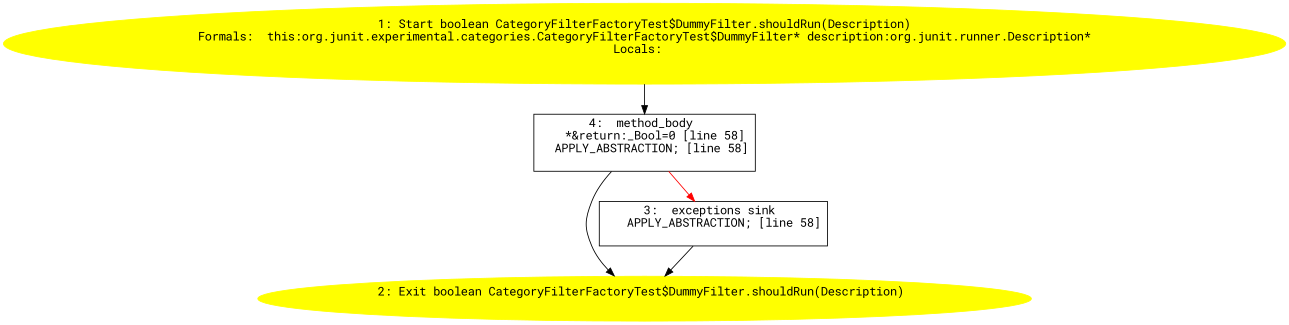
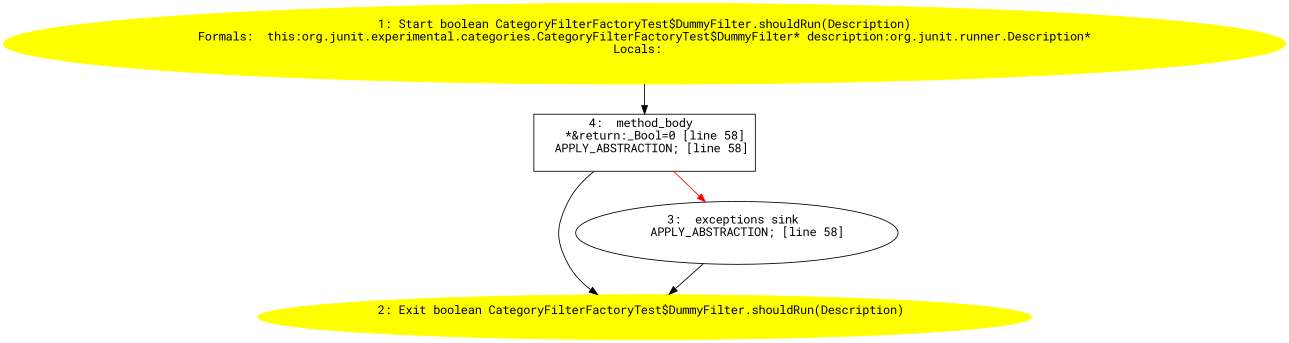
node "3:  exceptions sink APPLY_ABSTRACTION; [line 58]": shape box -> ellipse
